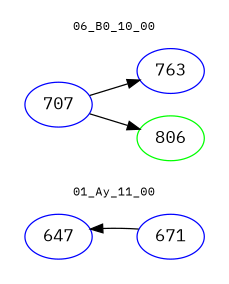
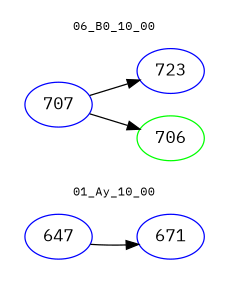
node "763": label "763" -> "723"
node "806": label "806" -> "706"
cluster "01_Ay_11_00": label "01_Ay_11_00" -> "01_Ay_10_00"
edge "671" -> "647": reversed
